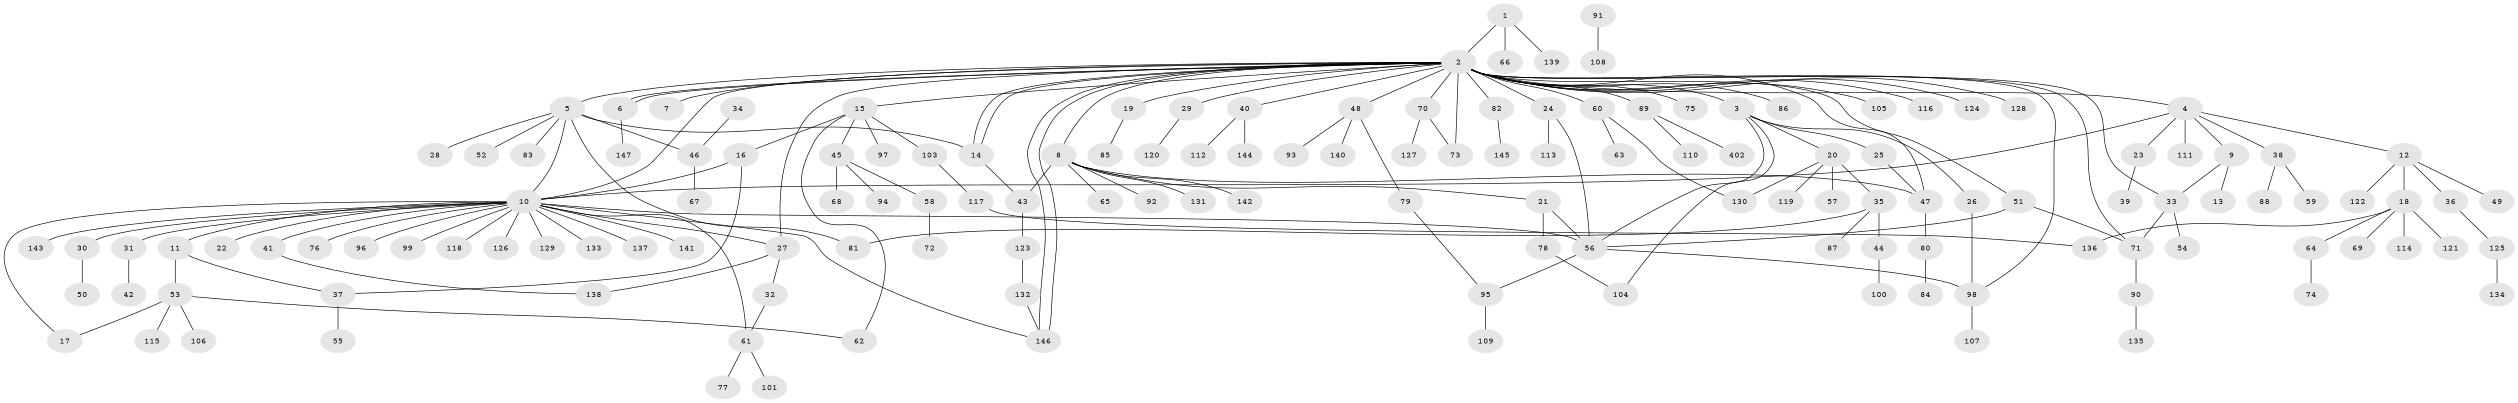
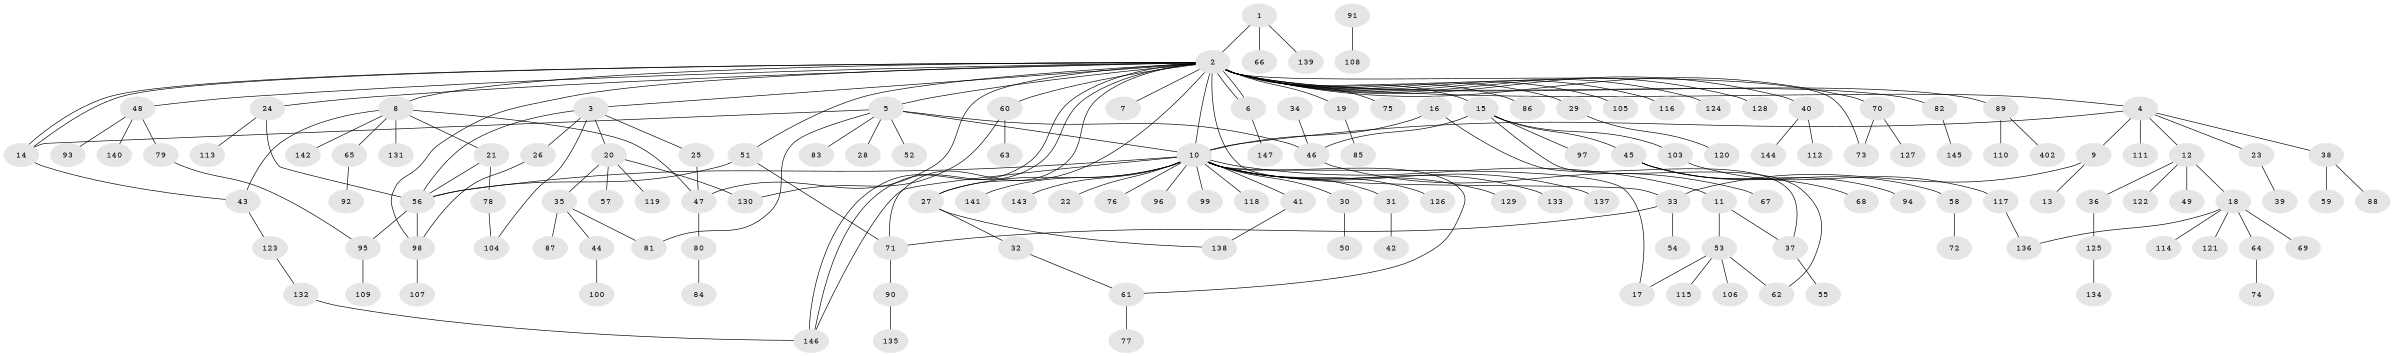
edge "15" -- "16": now "15" -- "46"
edge "8" -- "92": now "65" -- "92"
node "101": removed
